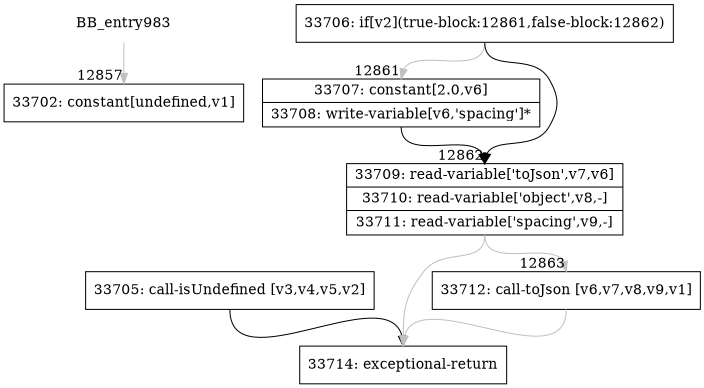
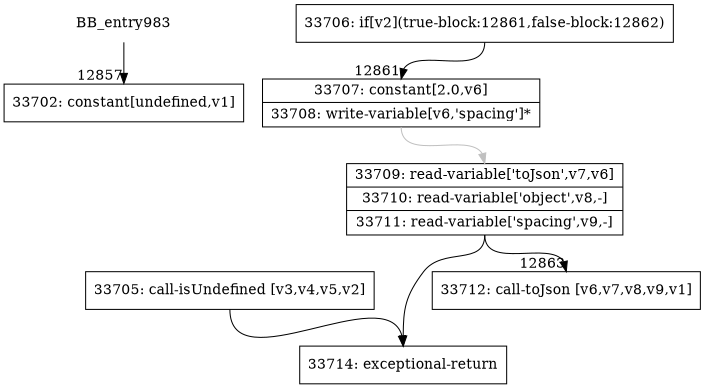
edge "BB_entry983" -> "33702: constant[undefined,v1]": color gray -> black
edge "33706: if[v2](true-block:12861,false-block:12862)" -> "33707: constant[2.0,v6]": color gray -> black
edge "33706: if[v2](true-block:12861,false-block:12862)" -> "33709: read-variable['toJson',v7,v6]": removed
edge "33707: constant[2.0,v6]" -> "33709: read-variable['toJson',v7,v6]": color black -> gray
edge "33709: read-variable['toJson',v7,v6]" -> "33712: call-toJson [v6,v7,v8,v9,v1]": color gray -> black
edge "33709: read-variable['toJson',v7,v6]" -> "33714: exceptional-return": color gray -> black
edge "33712: call-toJson [v6,v7,v8,v9,v1]" -> "33714: exceptional-return": removed
